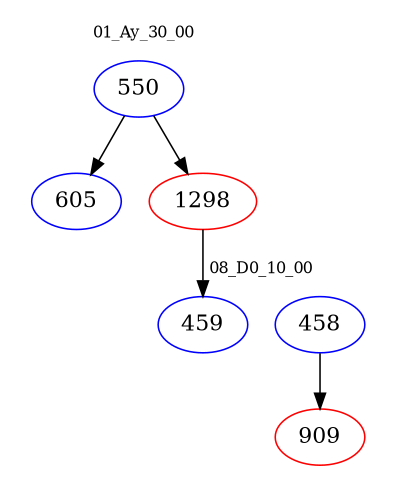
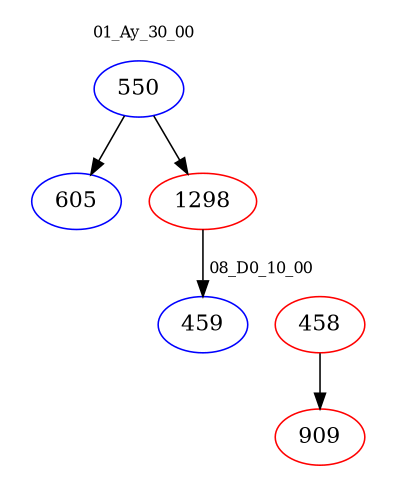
node "458": color blue -> red
